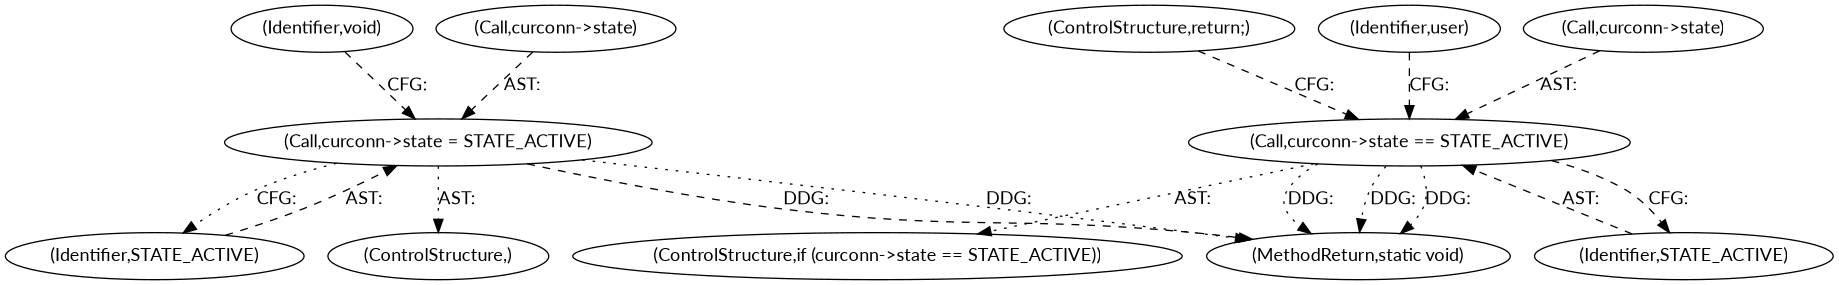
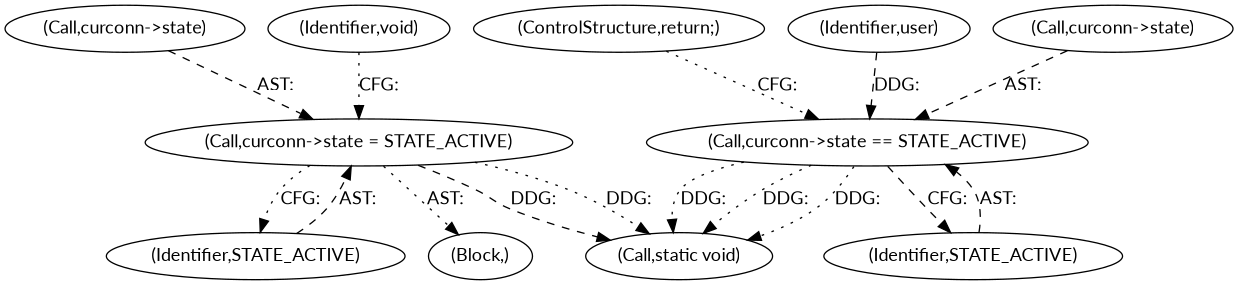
edge "(Identifier,void)" -> "(Call,curconn->state = STATE_ACTIVE)": style dashed -> dotted
edge "(ControlStructure,return;)" -> "(Call,curconn->state == STATE_ACTIVE)": style dashed -> dotted
edge "(Identifier,user)" -> "(Call,curconn->state == STATE_ACTIVE)": label "CFG: " -> "DDG: "
node "(ControlStructure,)": label "(ControlStructure,)" -> "(Block,)"
node "(ControlStructure,if (curconn->state == STATE_ACTIVE))": removed
node "(MethodReturn,static void)": label "(MethodReturn,static void)" -> "(Call,static void)"
